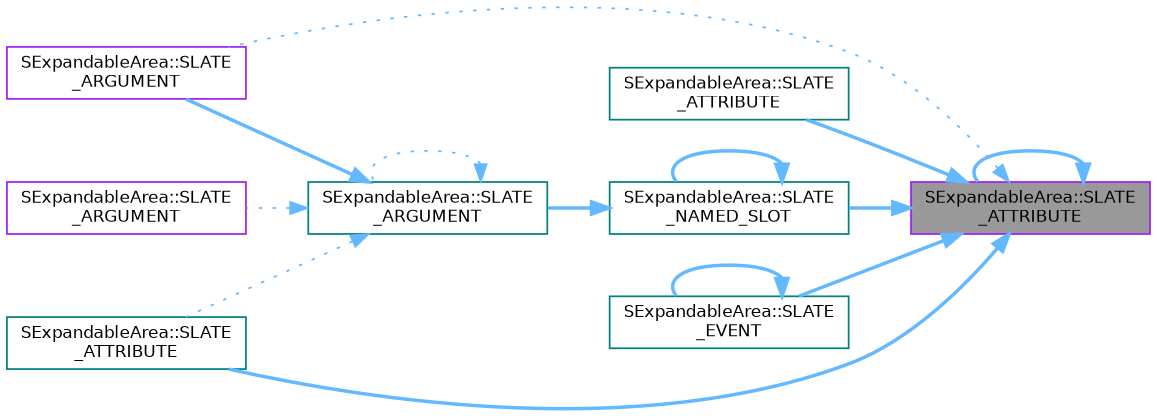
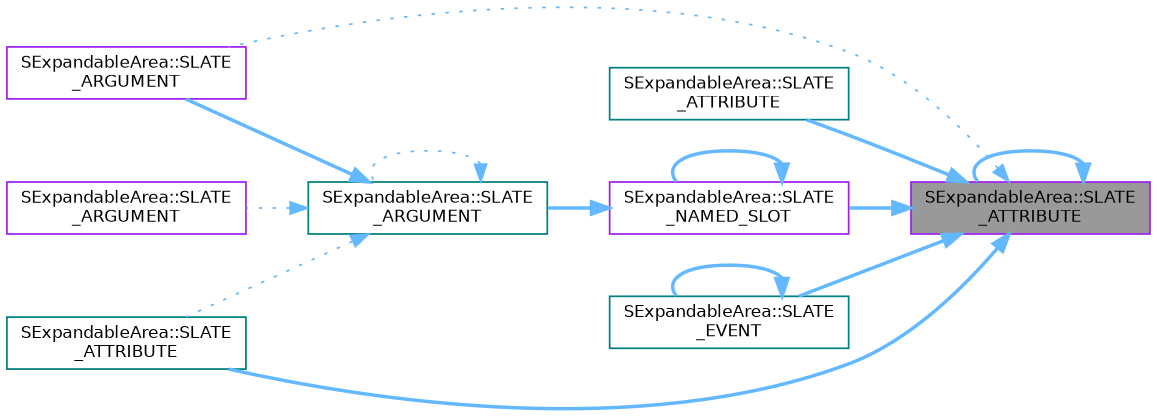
node "SExpandableArea::SLATE _NAMED_SLOT": color teal -> purple
